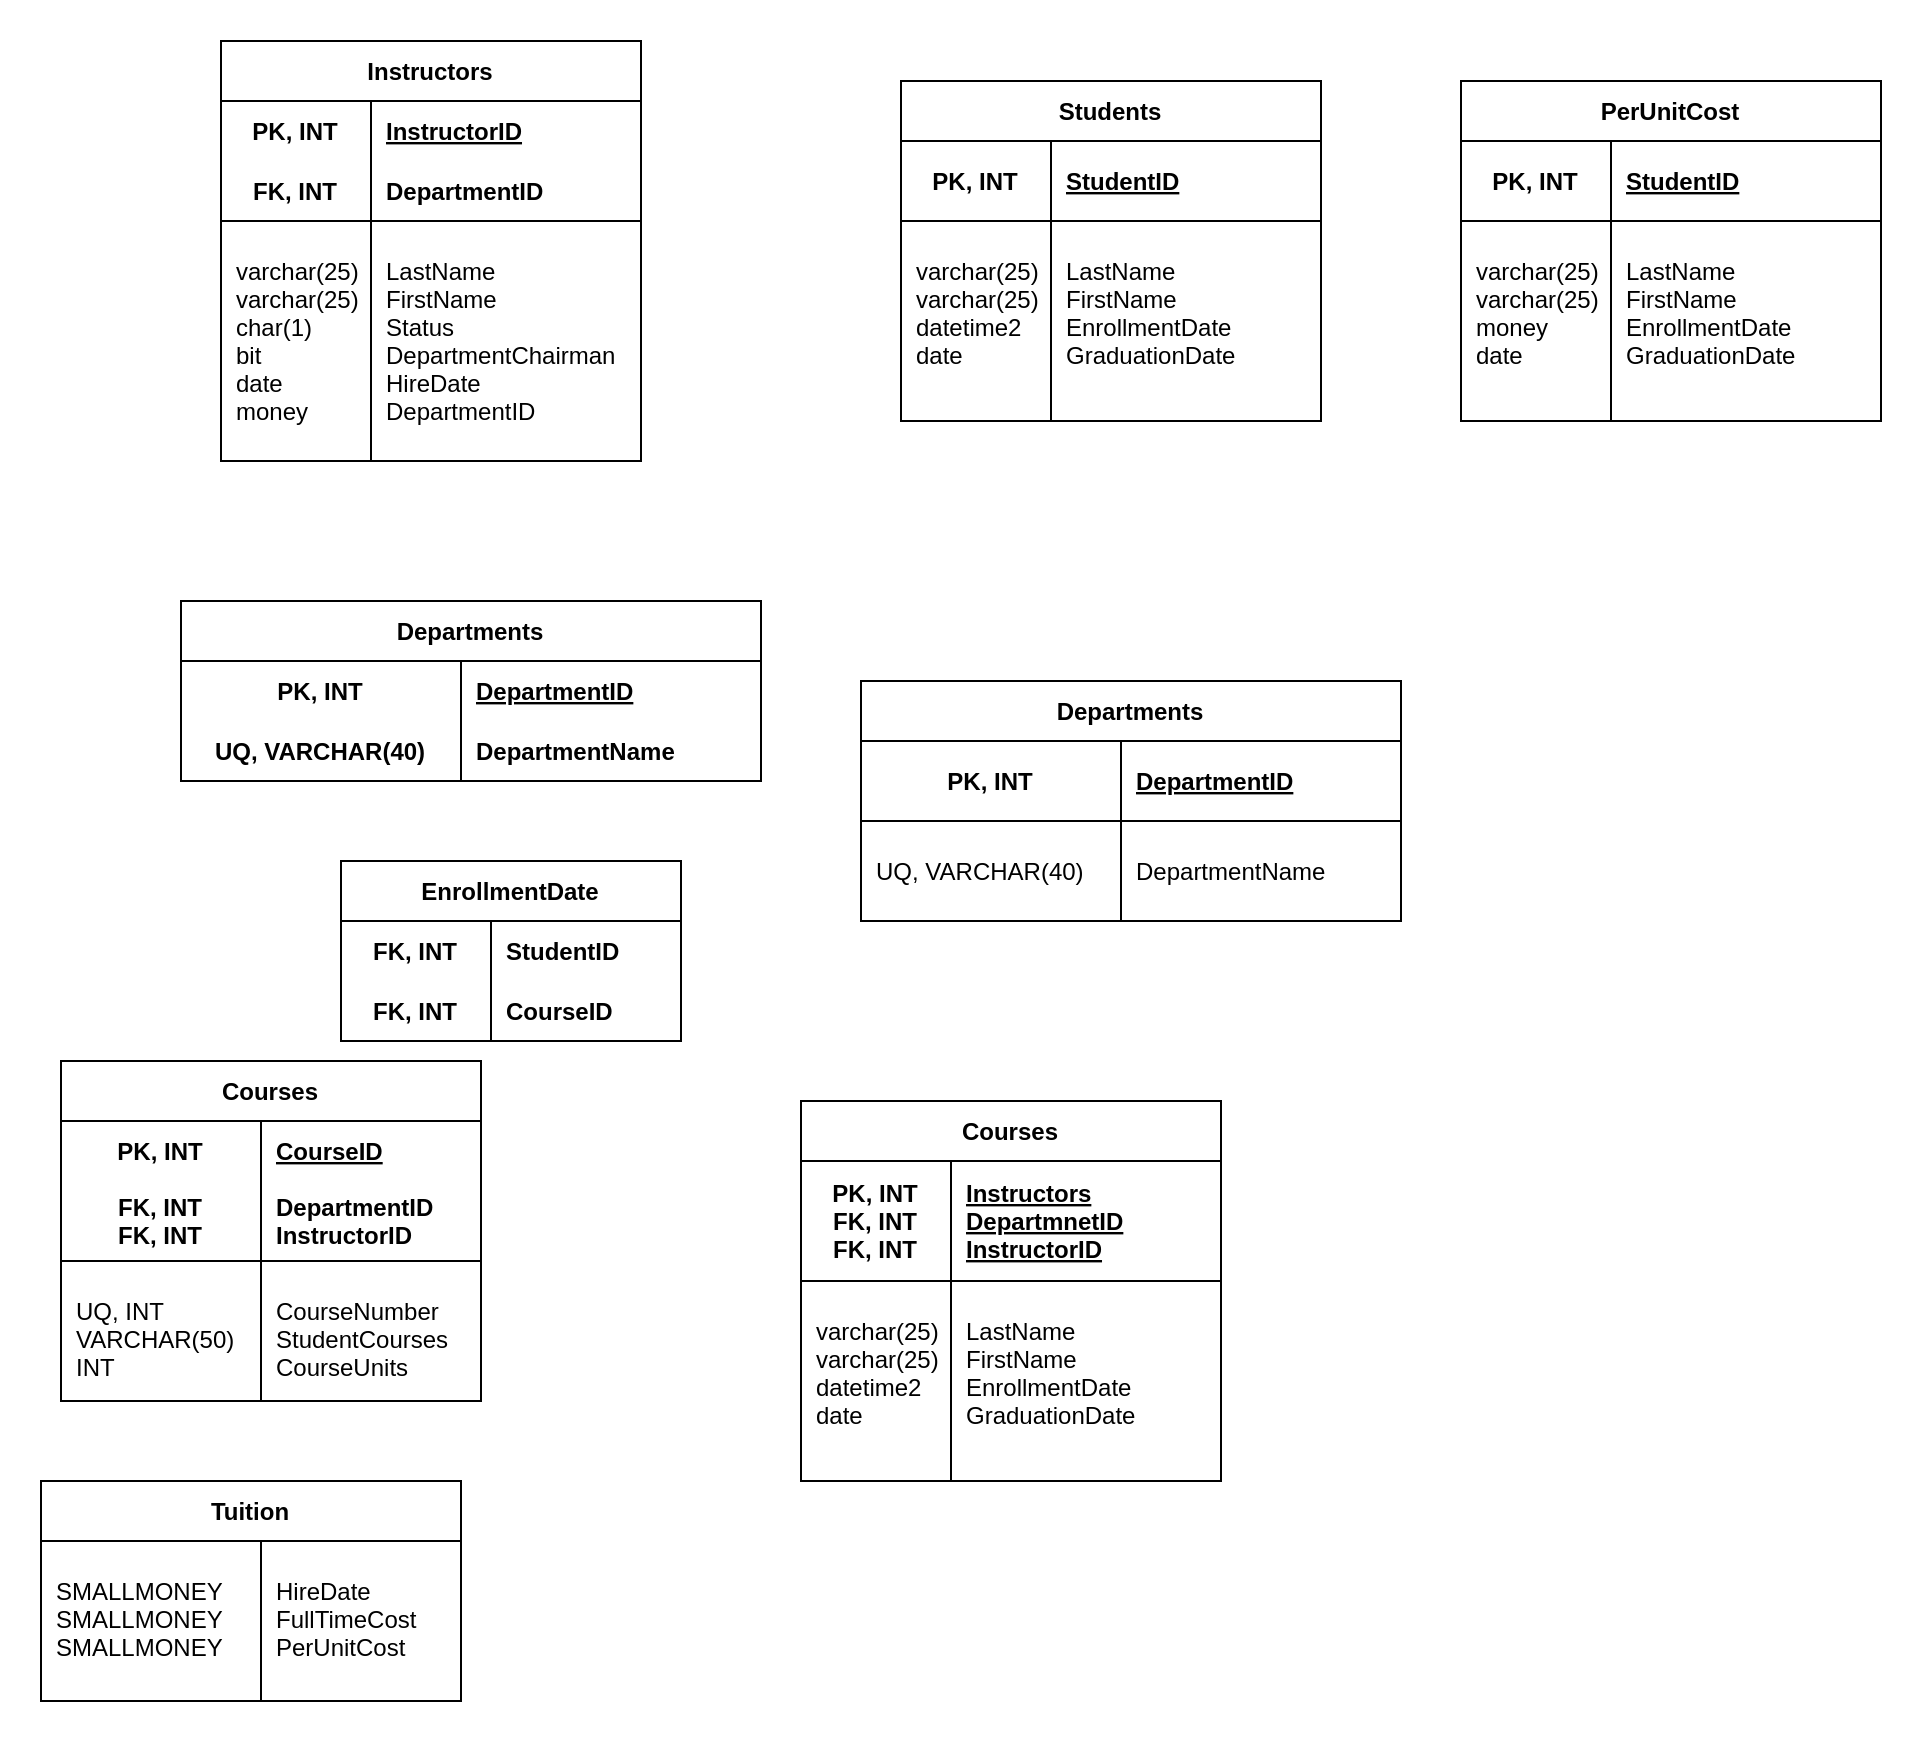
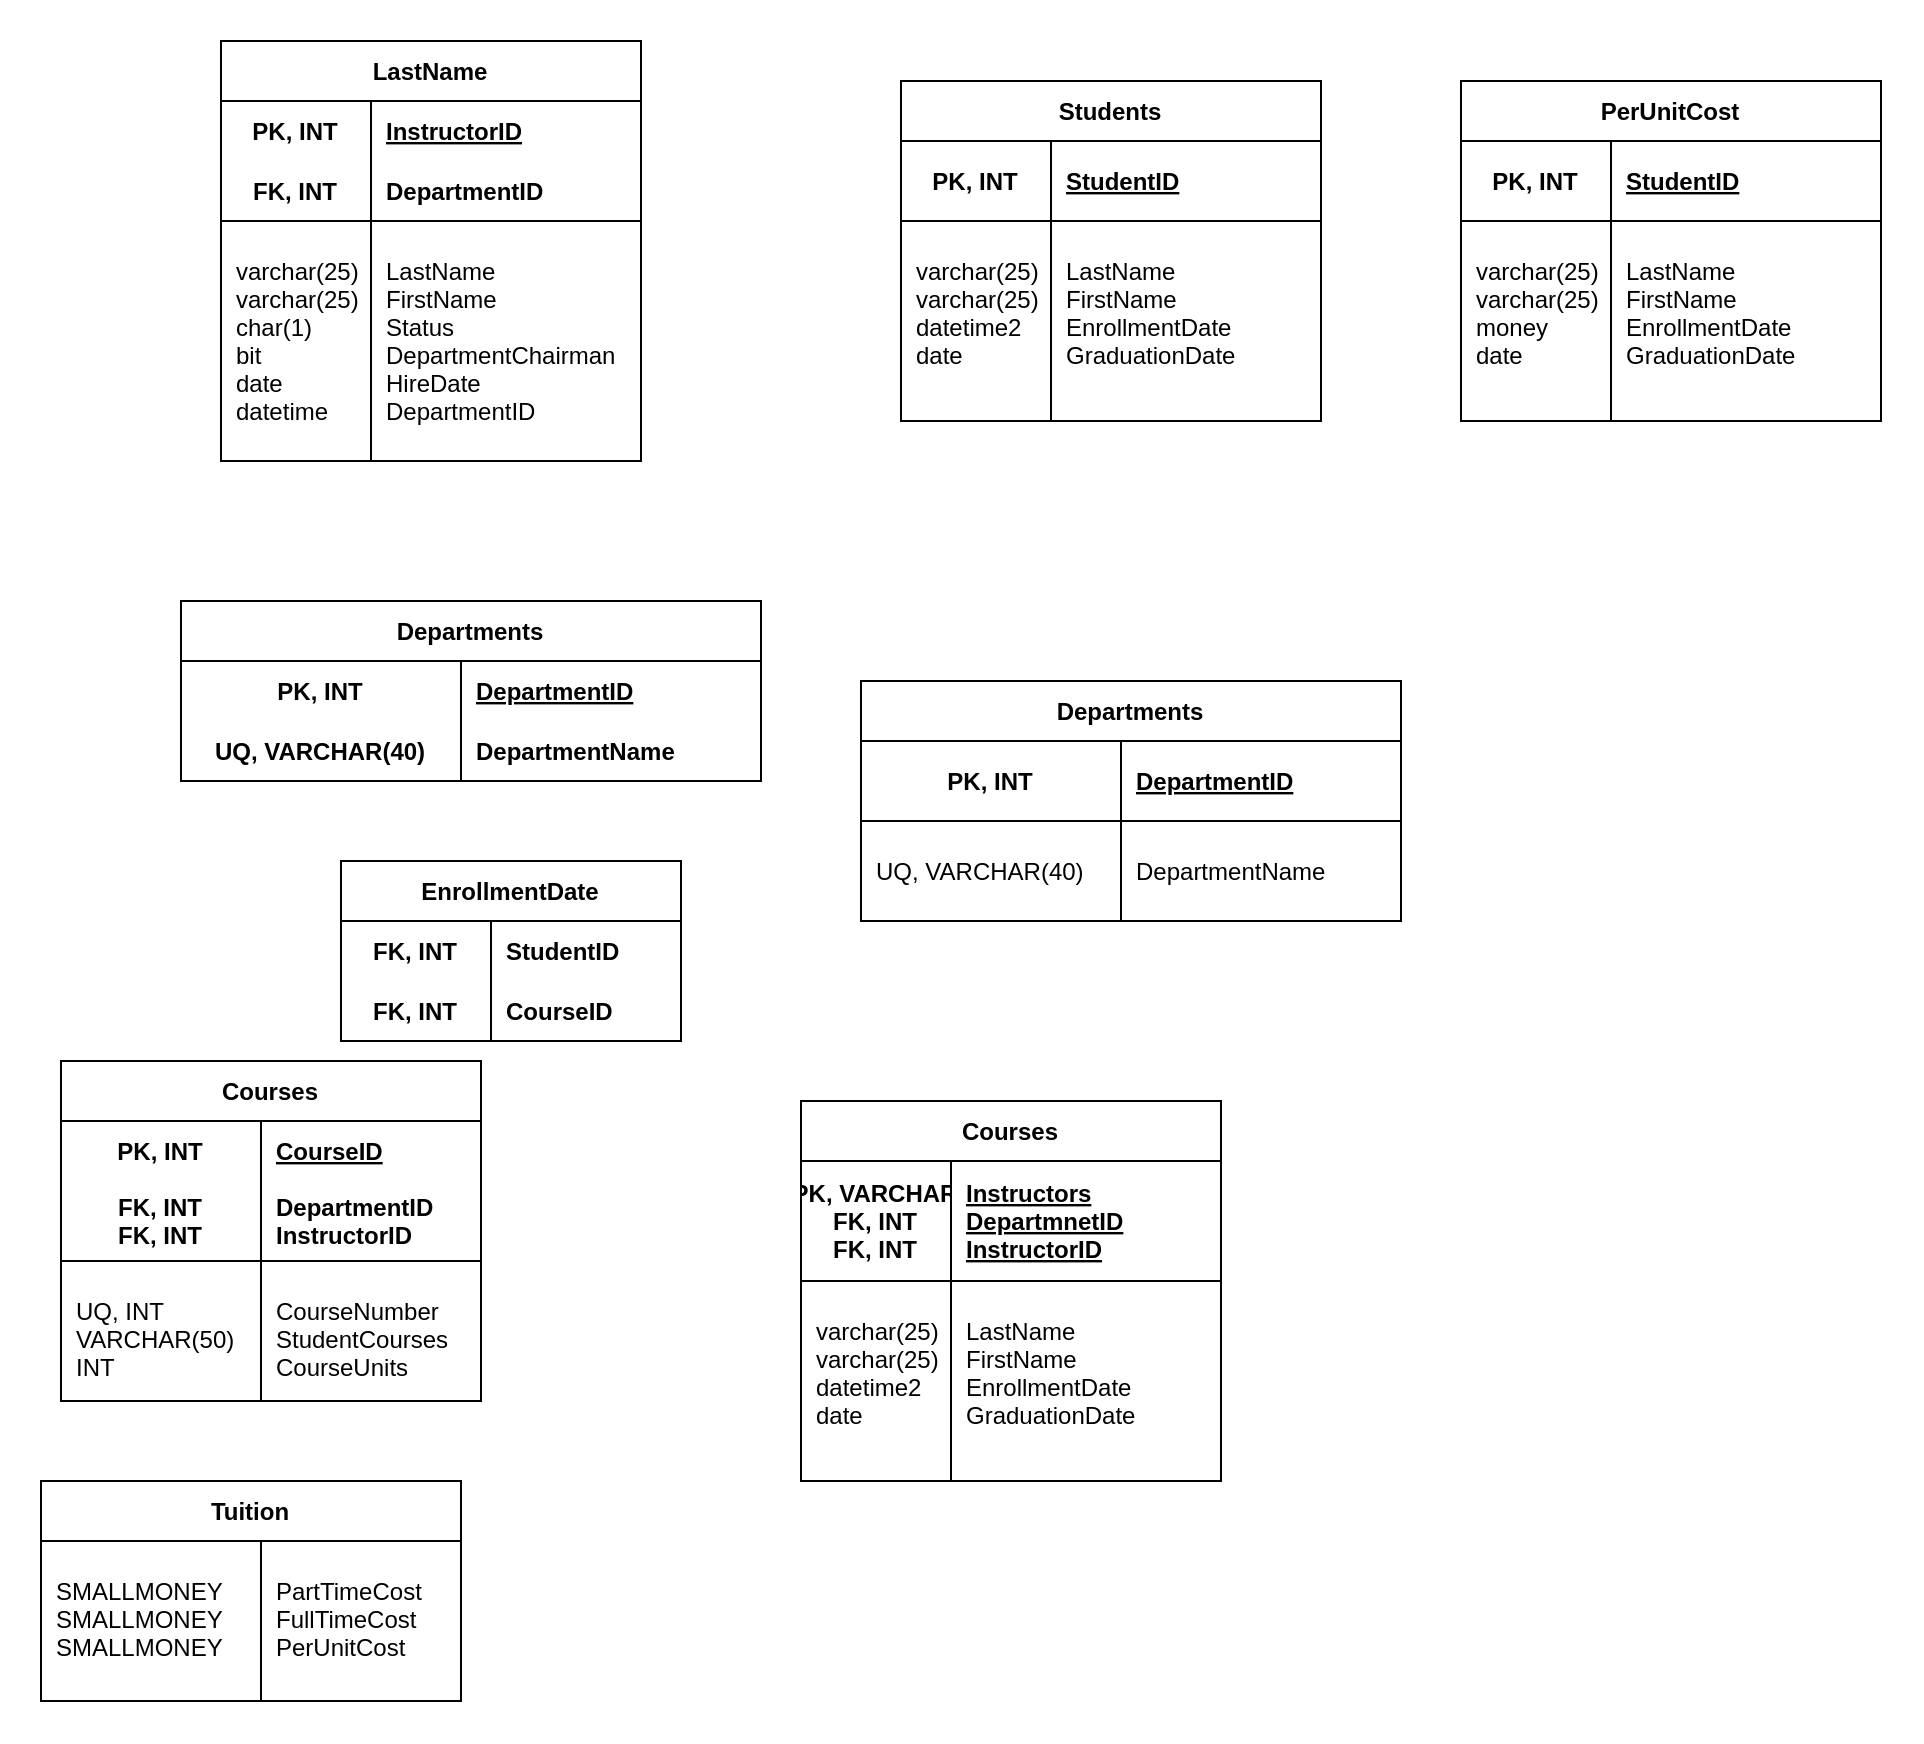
node "Instructors": label "Instructors" -> "LastName"
node "varchar(25) varchar(25) char(1) bit date money": label "varchar(25) varchar(25) char(1) bit date money" -> "varchar(25) varchar(25) char(1) bit date datetime"
node "PK, INT FK, INT FK, INT": label "PK, INT FK, INT FK, INT" -> "PK, VARCHAR FK, INT FK, INT"
node "HireDate FullTimeCost PerUnitCost": label "HireDate FullTimeCost PerUnitCost" -> "PartTimeCost FullTimeCost PerUnitCost"
